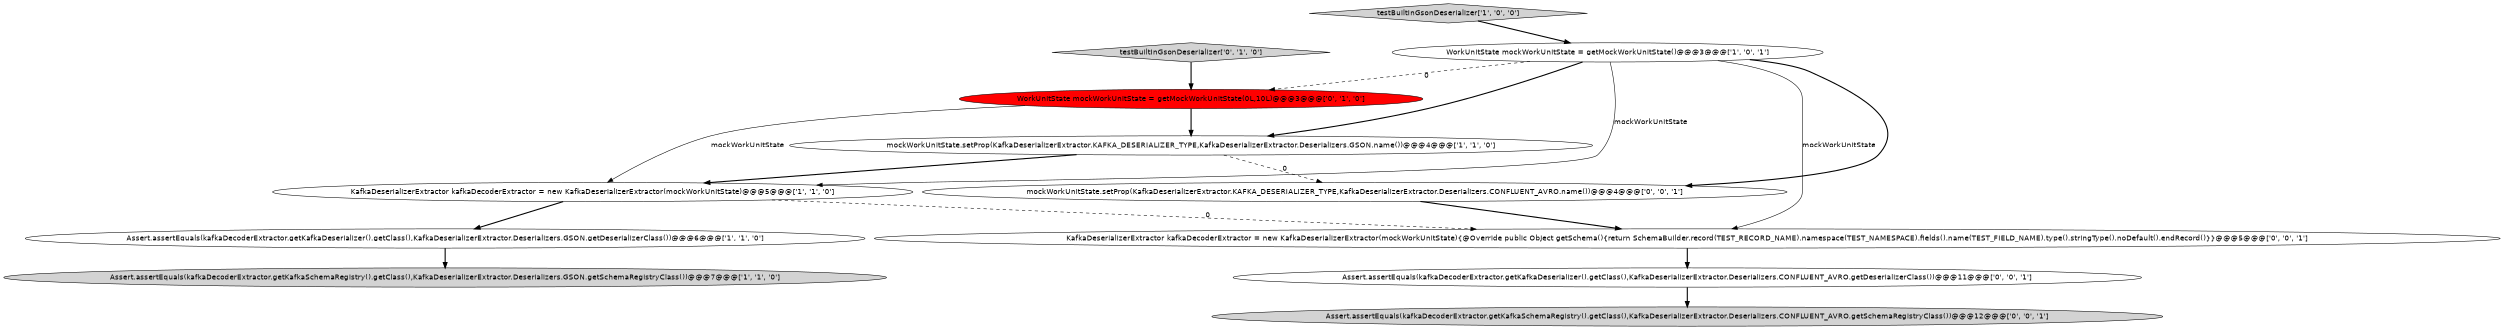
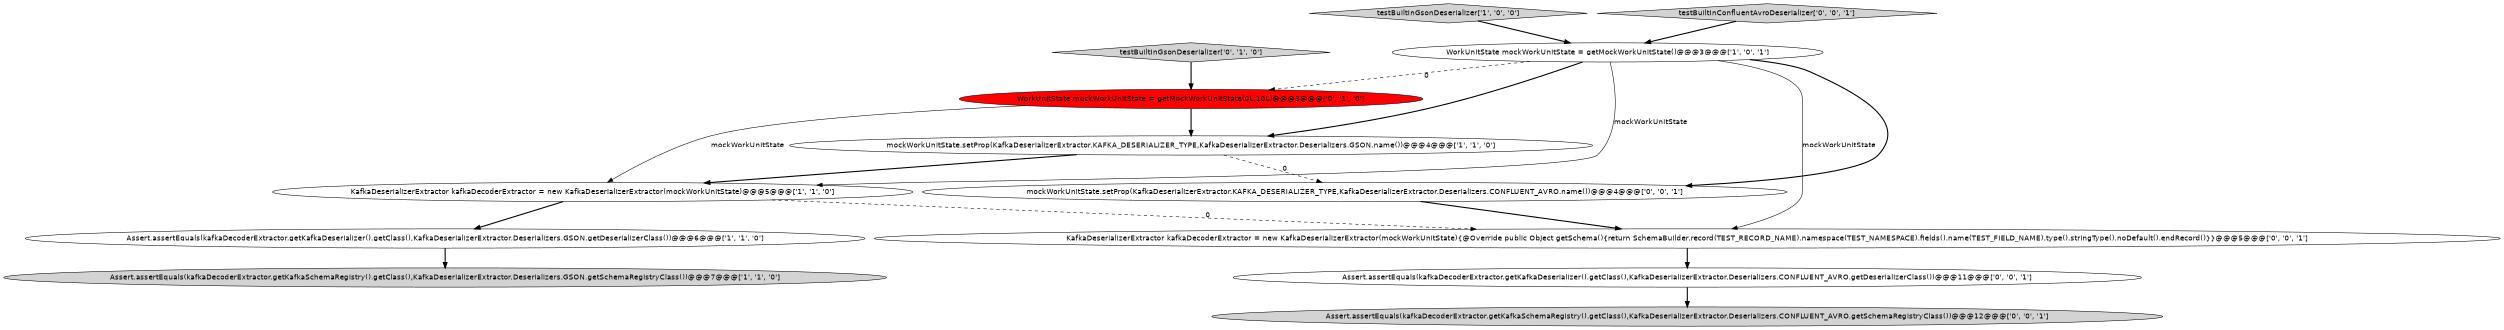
node "testBuiltInConfluentAvroDeserializer['0', '0', '1']": added
